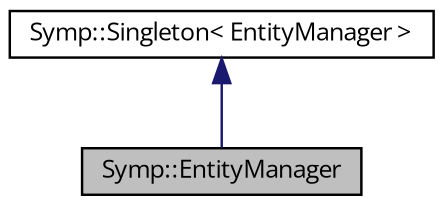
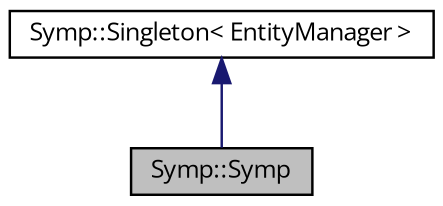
node "Symp::EntityManager": label "Symp::EntityManager" -> "Symp::Symp"
